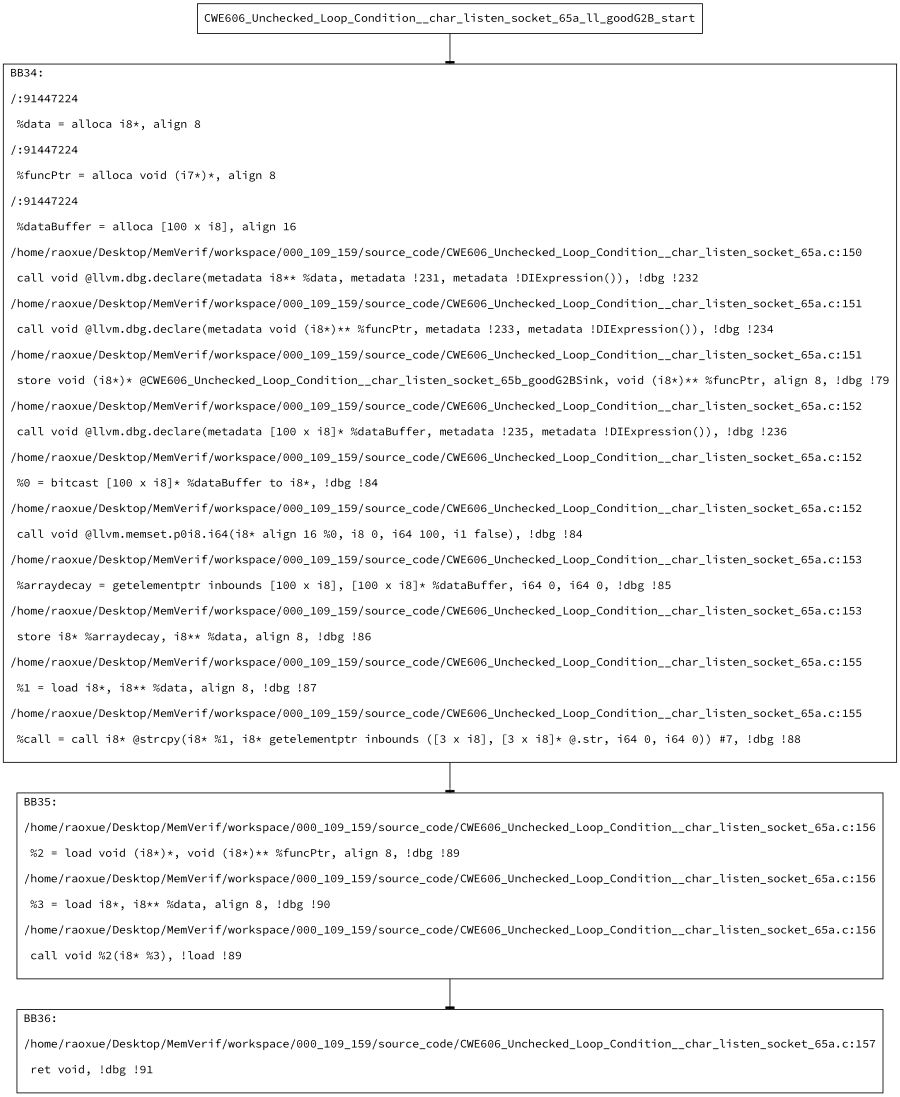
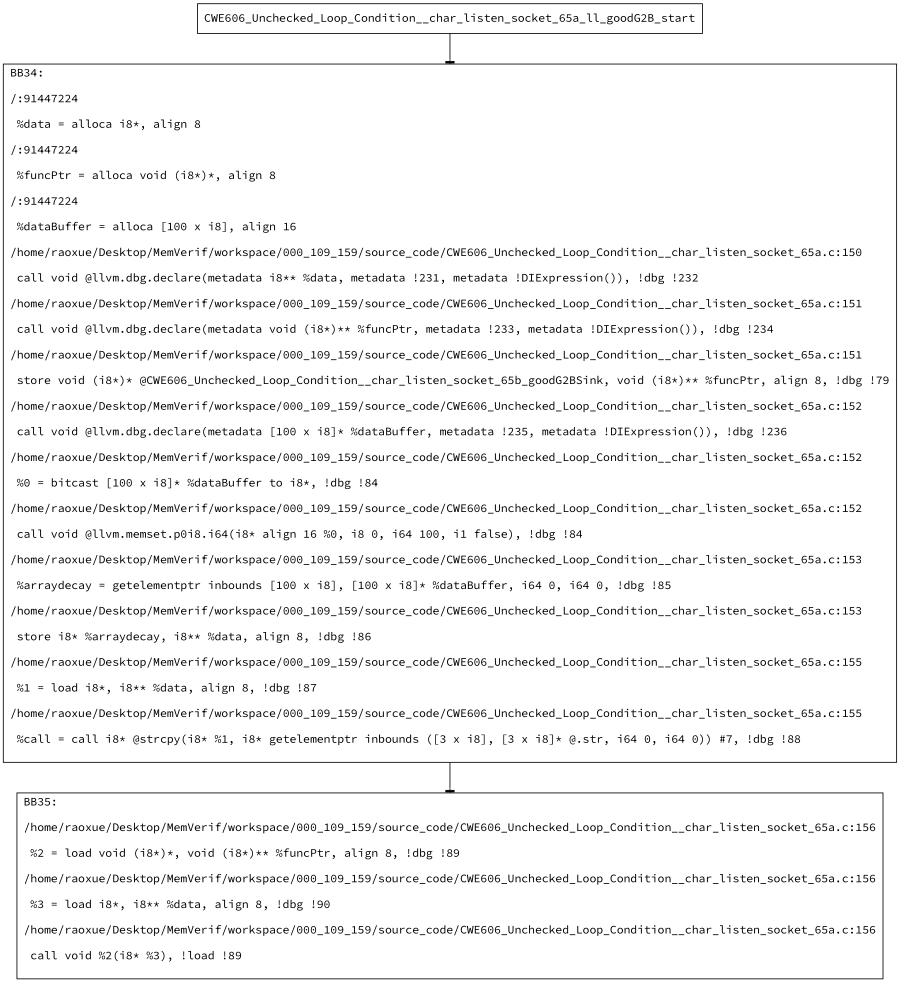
node "BB34:": text "%funcPtr = alloca void (i7*)*, align 8" -> "%funcPtr = alloca void (i8*)*, align 8"
node "BB36:": removed
